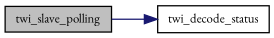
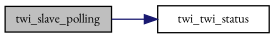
node "twi_decode_status": label "twi_decode_status" -> "twi_twi_status"
